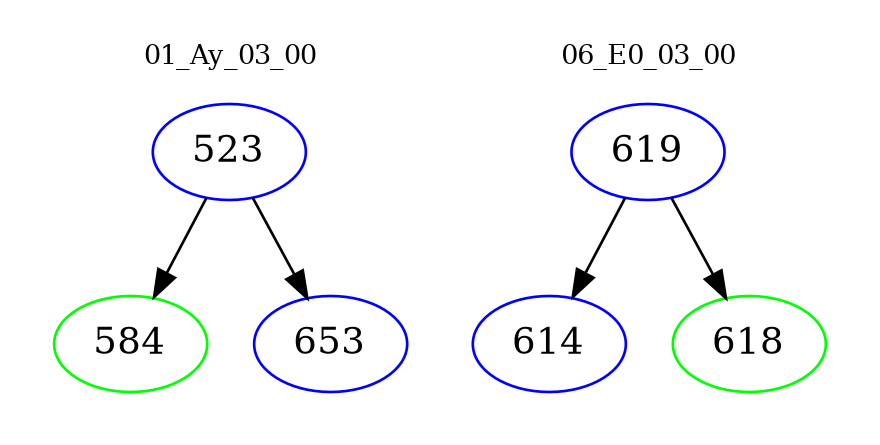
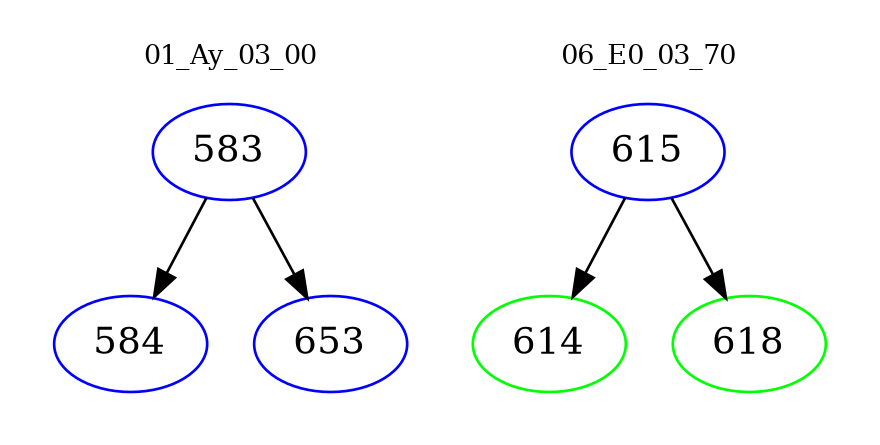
cluster "06_E0_03_00": label "06_E0_03_00" -> "06_E0_03_70"
node "523": label "523" -> "583"
node "619": label "619" -> "615"
node "584": color green -> blue
node "614": color blue -> green
